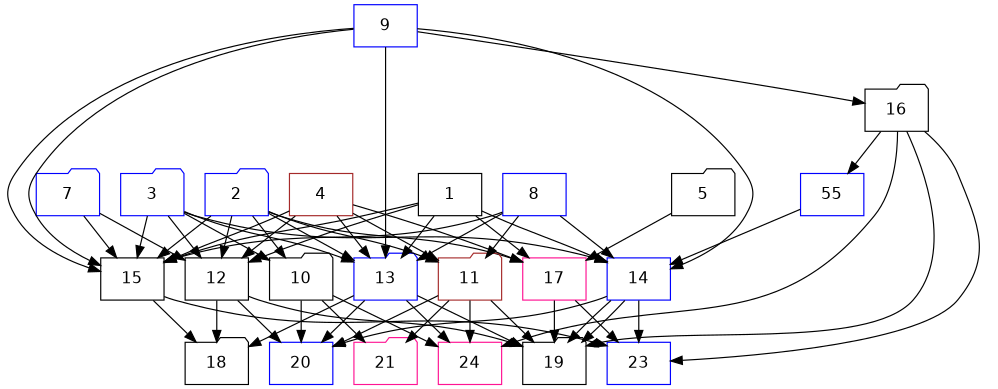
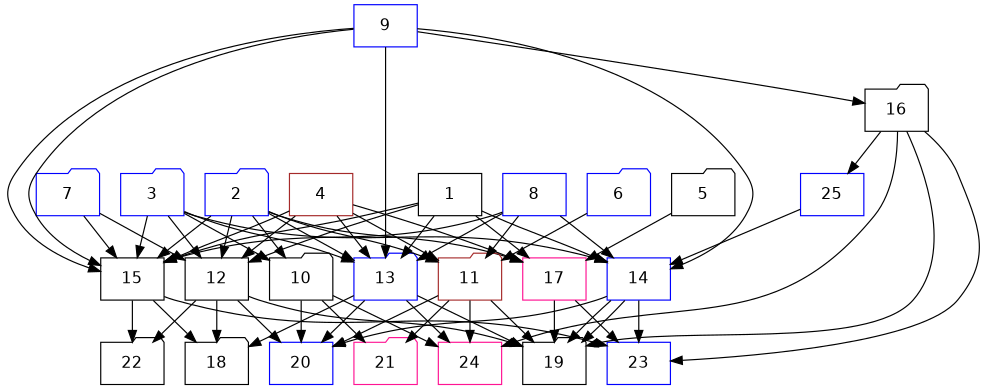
node "6": added
node "55": label "55" -> "25"
node "22": added
